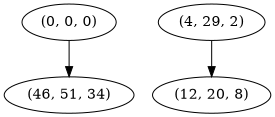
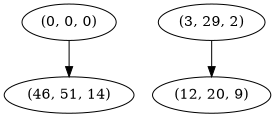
node "(4, 29, 2)": label "(4, 29, 2)" -> "(3, 29, 2)"
node "(46, 51, 34)": label "(46, 51, 34)" -> "(46, 51, 14)"
node "(12, 20, 8)": label "(12, 20, 8)" -> "(12, 20, 9)"
